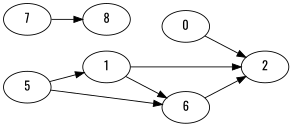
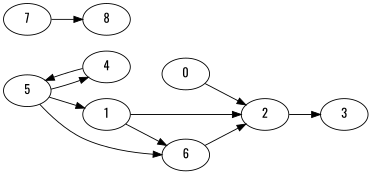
node "4": added
node "3": added
